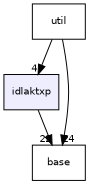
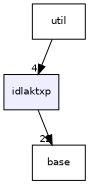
edge "util" -> "base": removed
